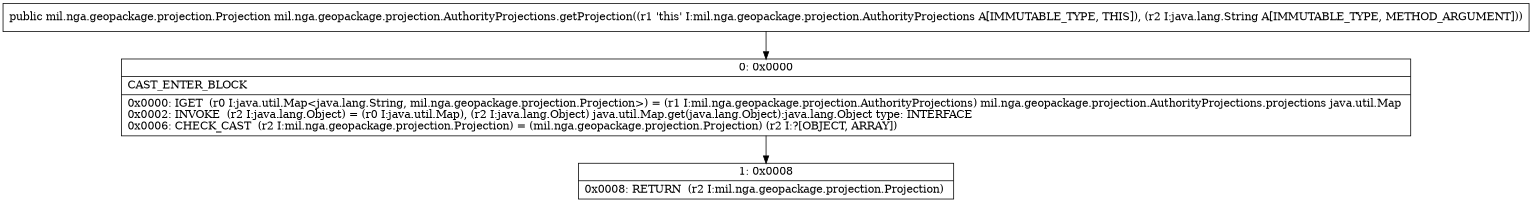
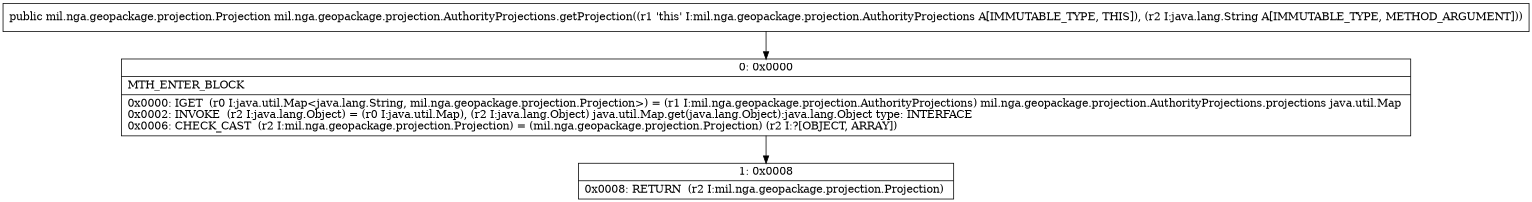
node "0: 0x0000": text "CAST_ENTER_BLOCK" -> "MTH_ENTER_BLOCK"
